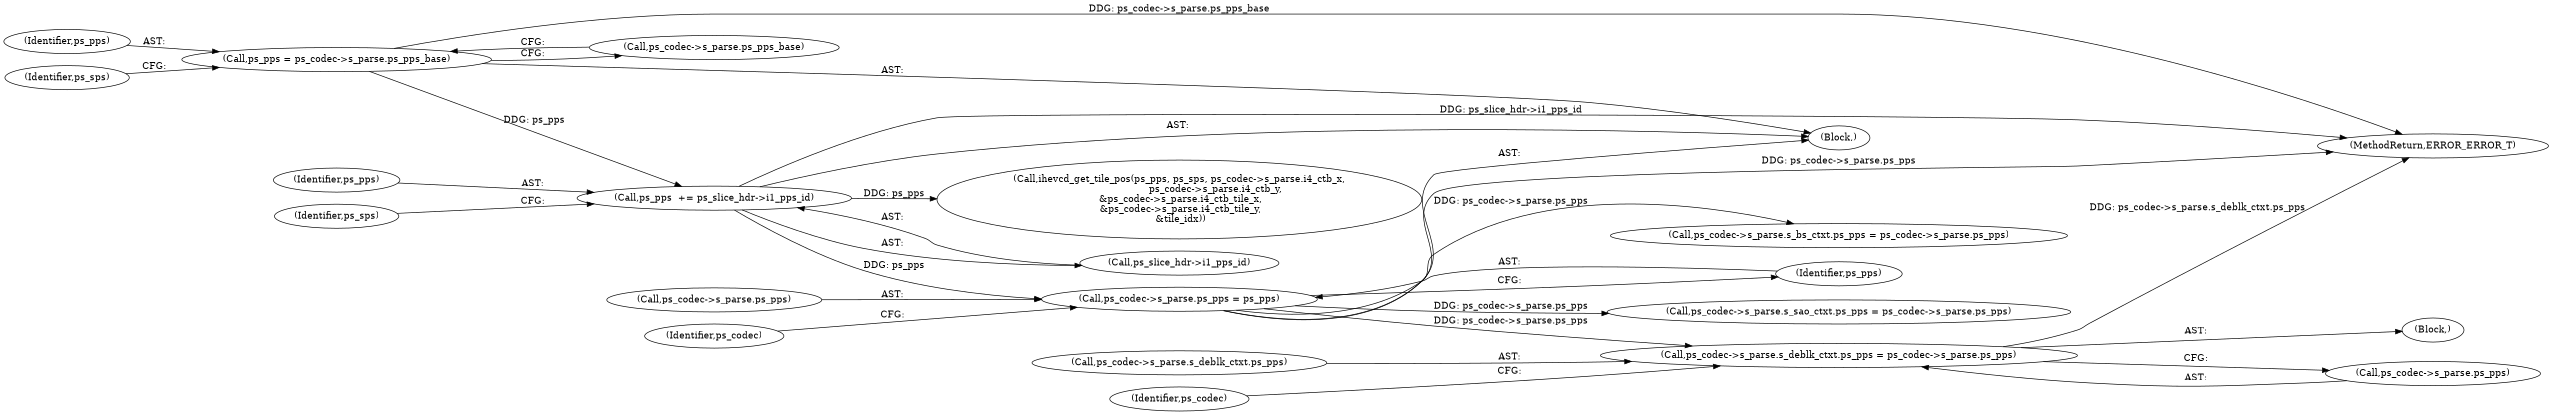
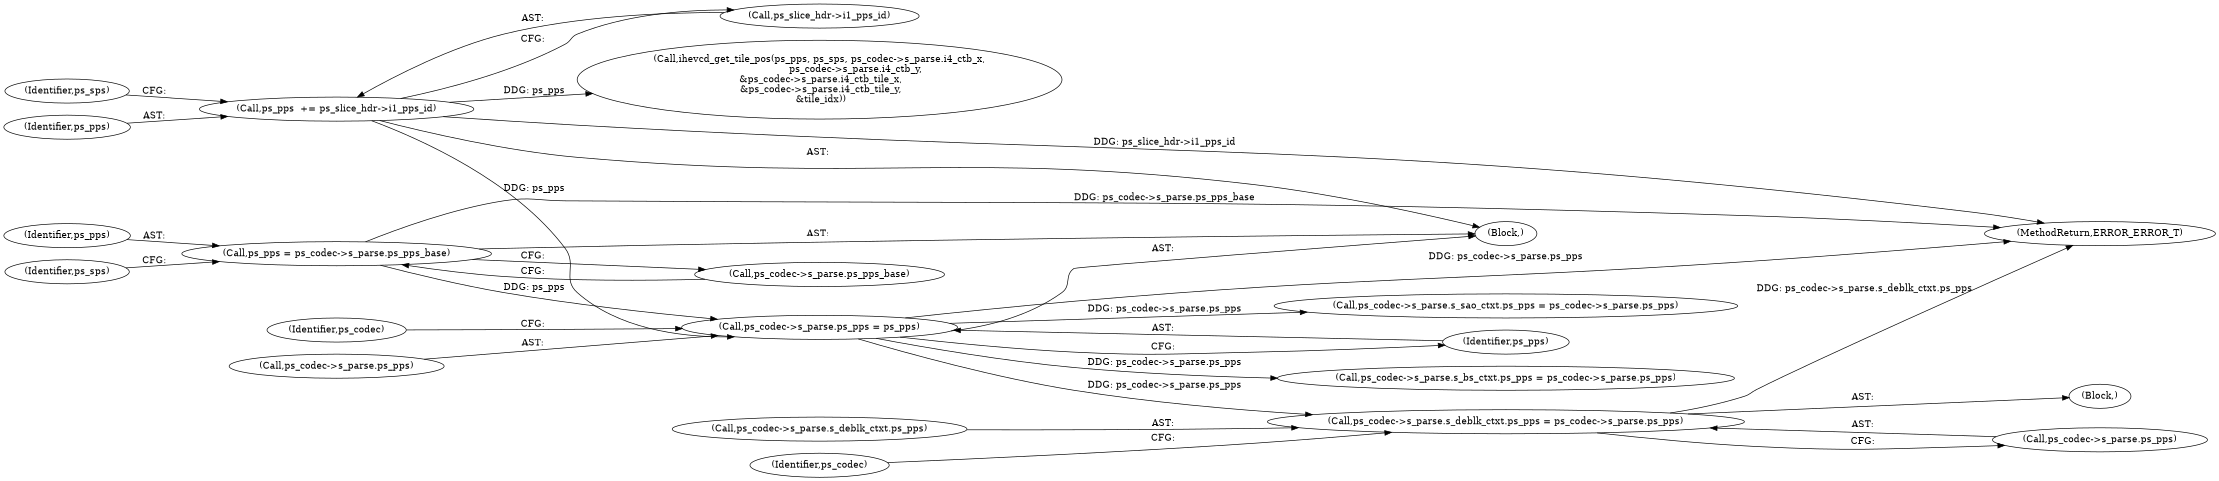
edge "(Call,ps_pps = ps_codec->s_parse.ps_pps_base)" -> "(Call,ps_pps  += ps_slice_hdr->i1_pps_id)": now "(Call,ps_pps = ps_codec->s_parse.ps_pps_base)" -> "(Call,ps_codec->s_parse.ps_pps = ps_pps)"
edge "(Call,ps_pps  += ps_slice_hdr->i1_pps_id)" -> "(Call,ps_slice_hdr->i1_pps_id)": label "AST: " -> "CFG: "
